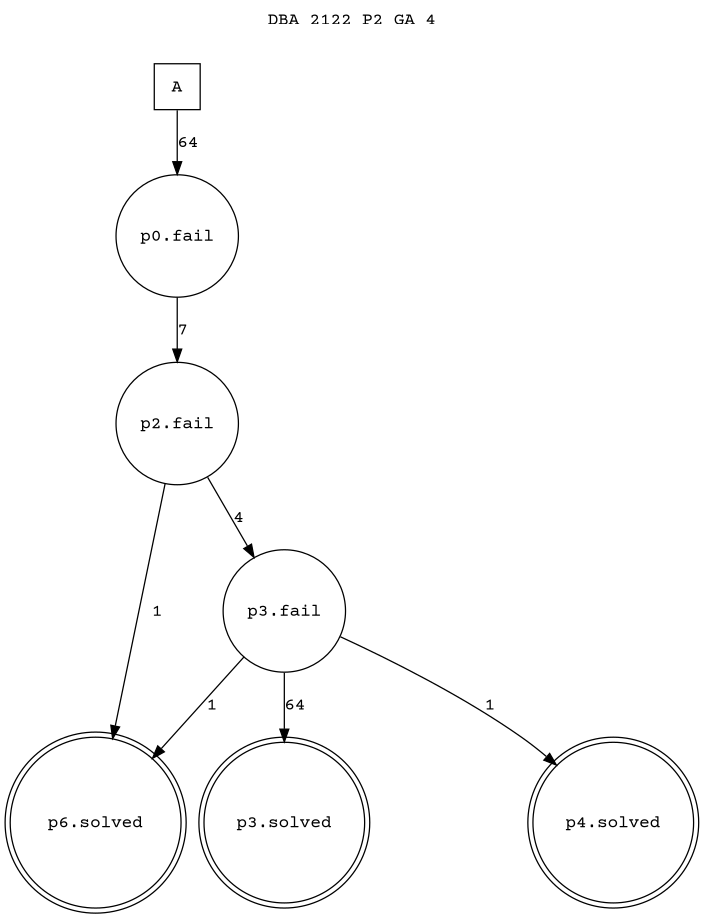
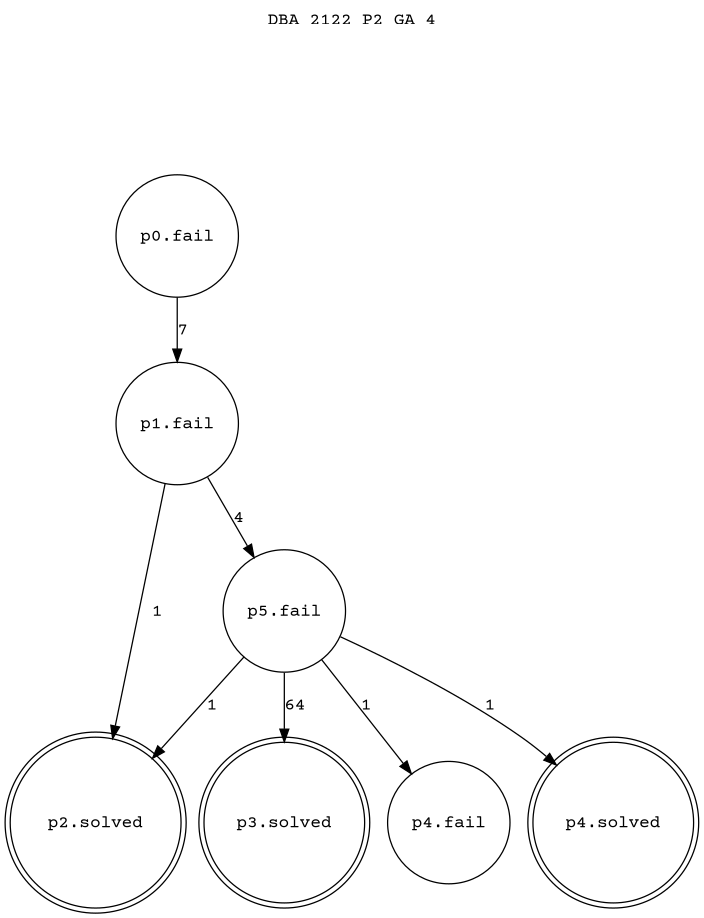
node "A": removed
node "p2.fail": label "p2.fail" -> "p1.fail"
node "p3.fail": label "p3.fail" -> "p5.fail"
node "p6.solved": label "p6.solved" -> "p2.solved"
node "p4.fail": added
